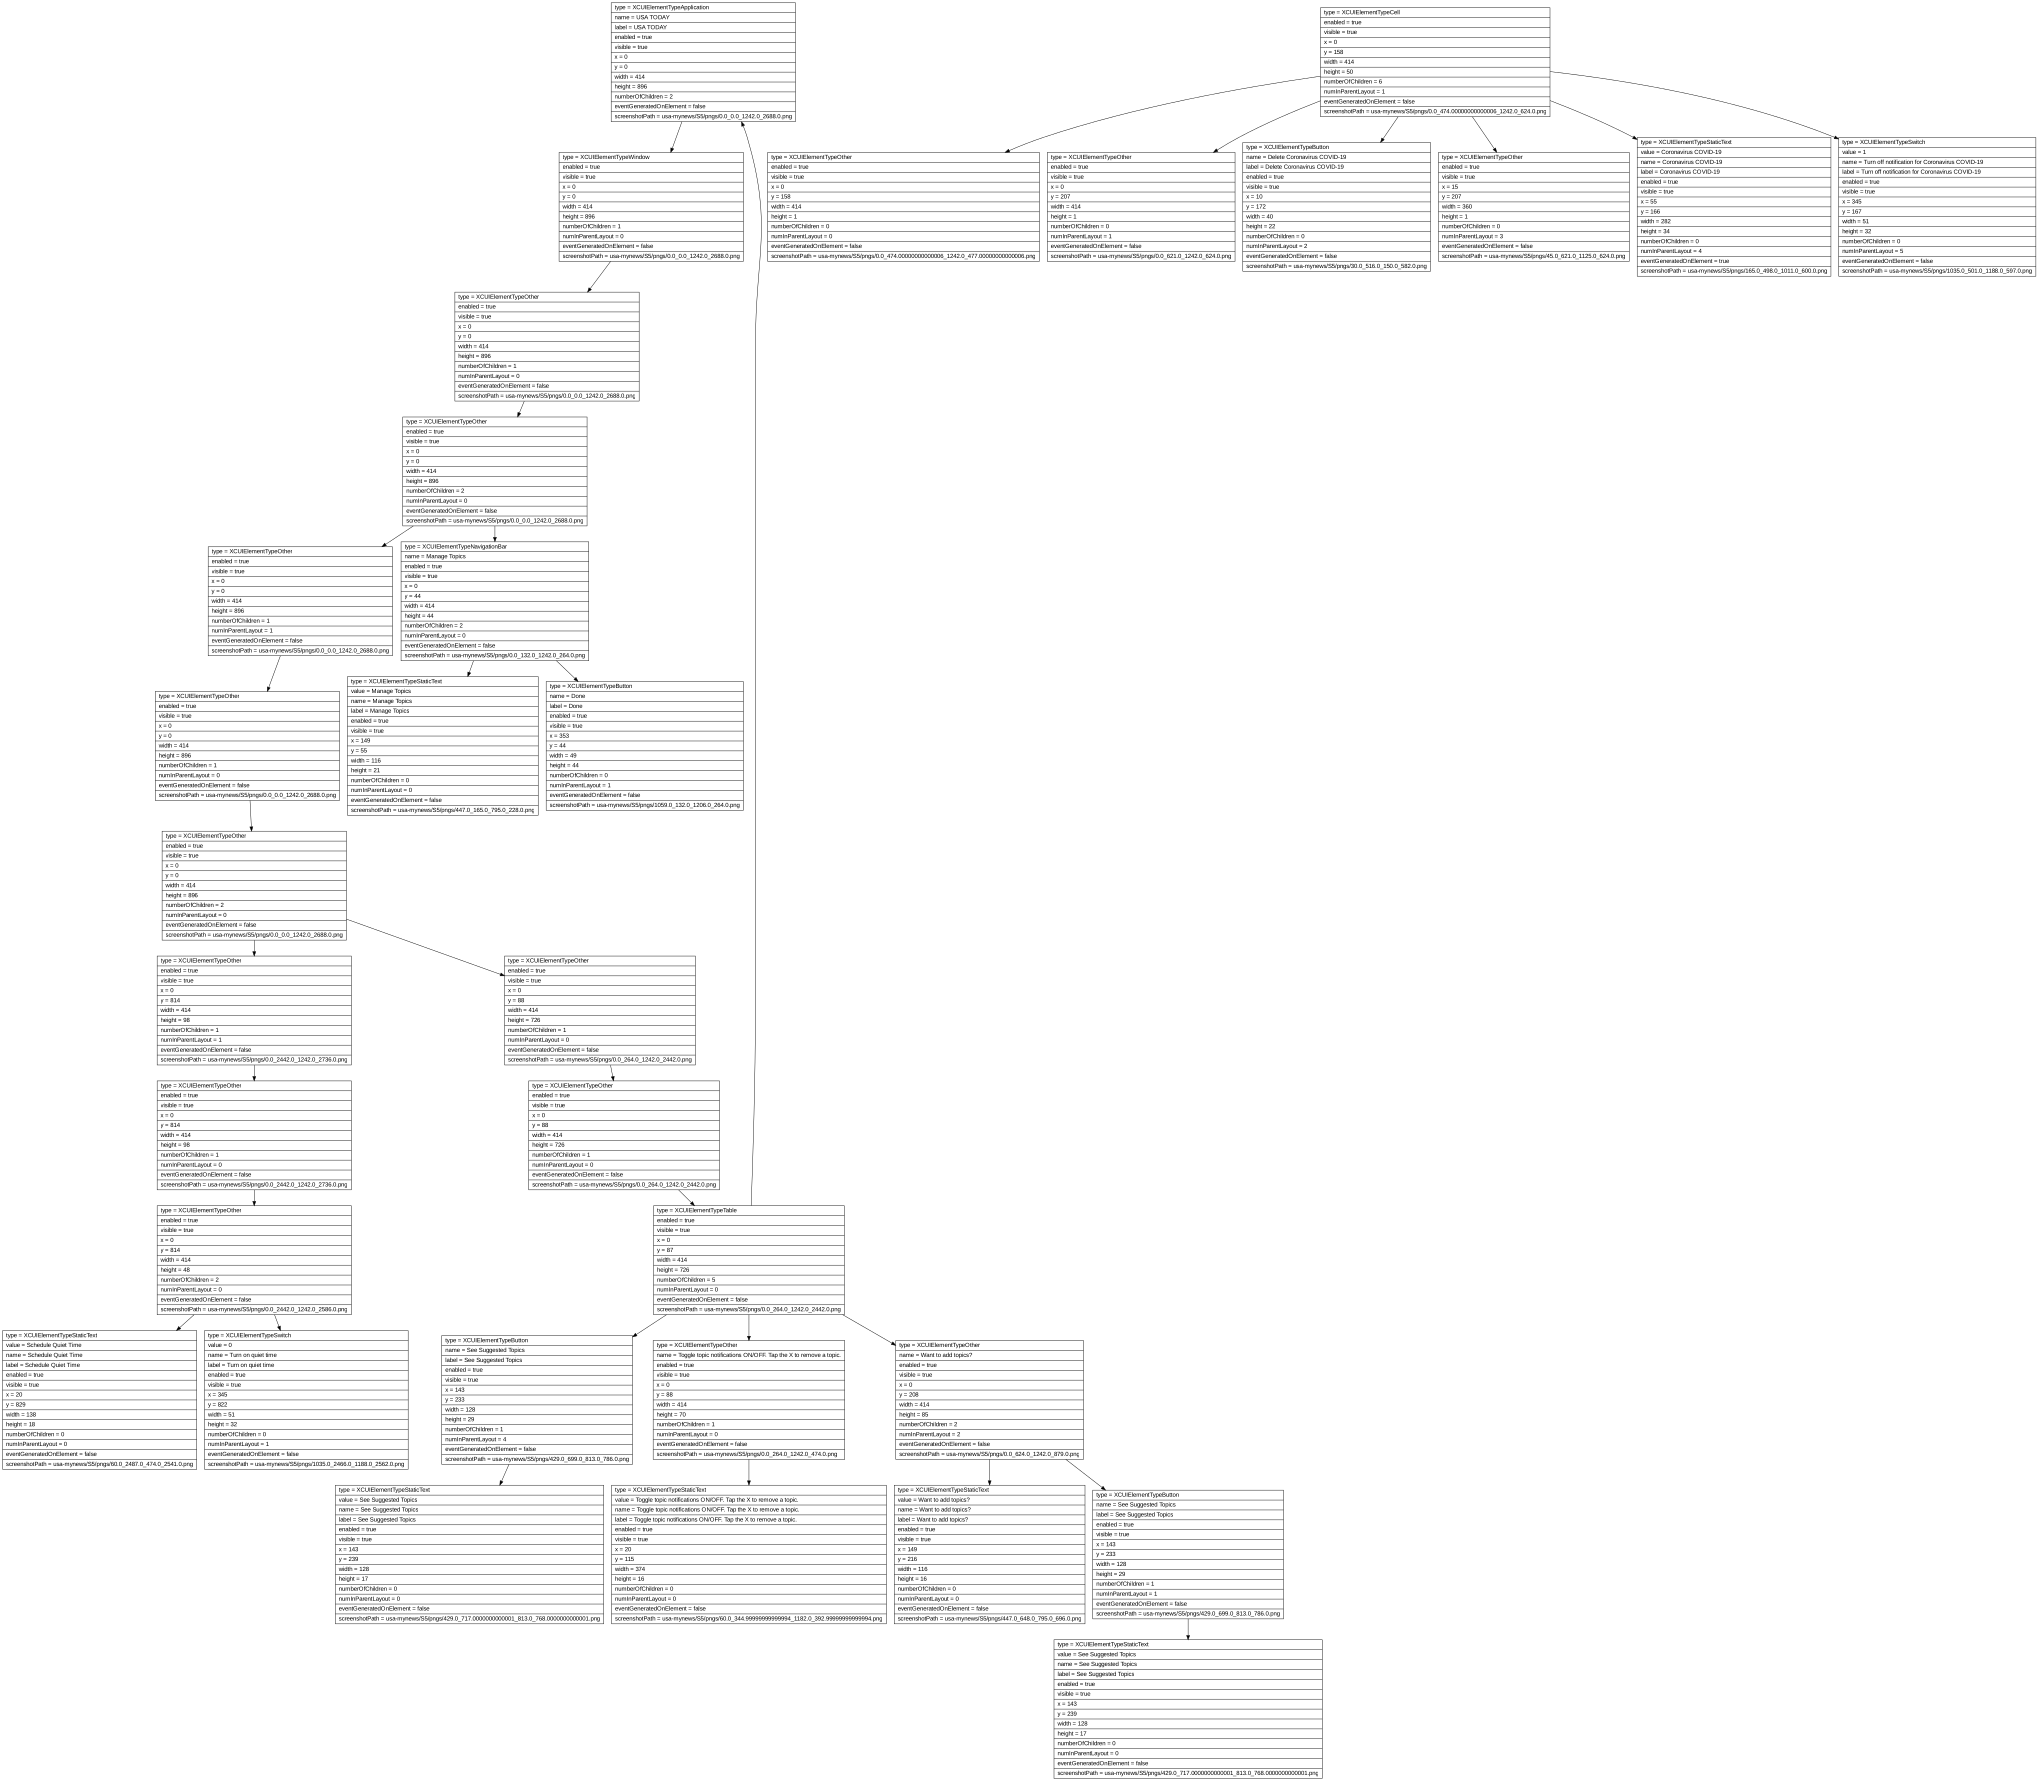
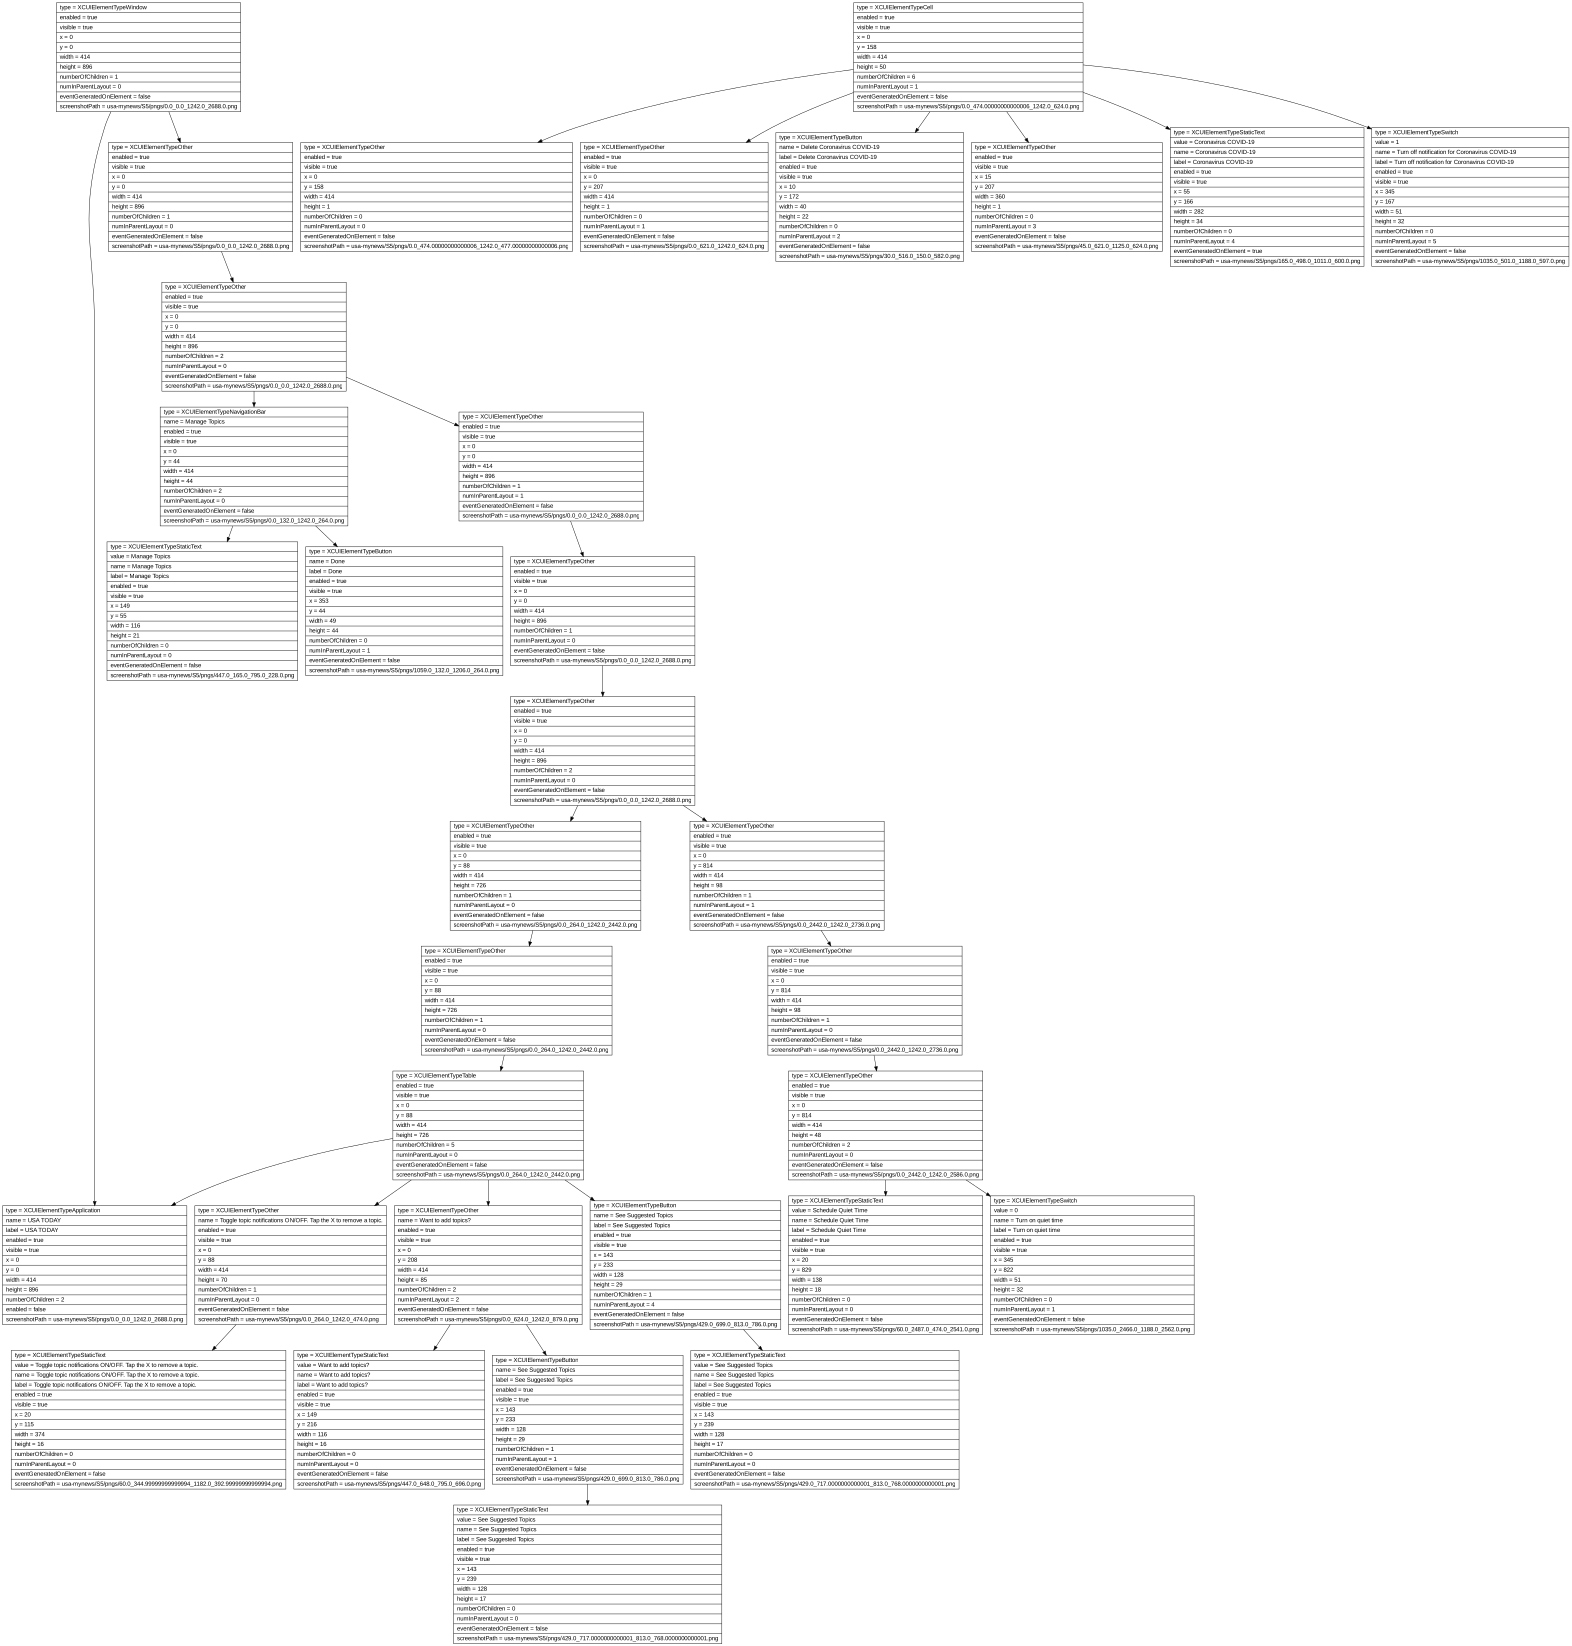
node "type = XCUIElementTypeApplication": text "eventGeneratedOnElement = false" -> "enabled = false"
edge "type = XCUIElementTypeApplication" -> "type = XCUIElementTypeWindow": reversed
node "type = XCUIElementTypeTable": text "y = 87" -> "y = 88"
